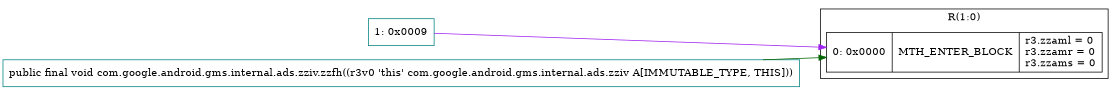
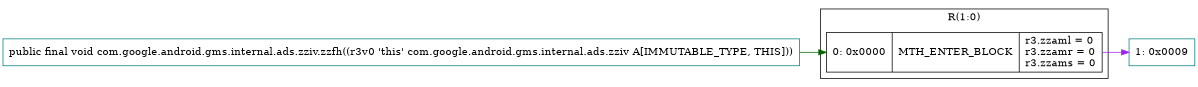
edge "1: 0x0009" -> "0: 0x0000": reversed
